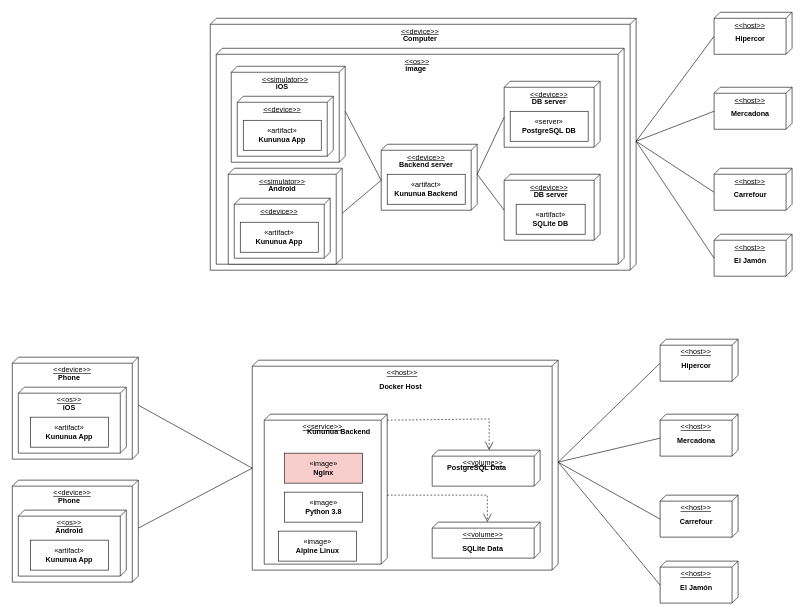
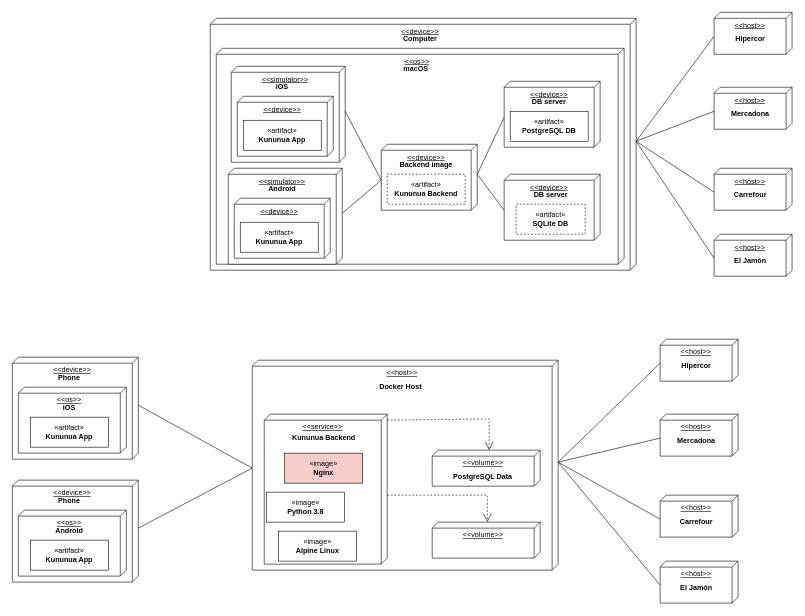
node "image": label "image" -> "macOS"
node "«server» PostgreSQL DB": label "«server» PostgreSQL DB" -> "«artifact» PostgreSQL DB"
node "Backend server": label "Backend server" -> "Backend image"
node "«artifact» Kununua Backend": style solid -> dashed
node "«artifact» SQLite DB": style solid -> dashed
node "Kununua Backend": moved (339, 432) -> (324, 438)
node "PostgreSQL Data": moved (477, 468) -> (483, 477)
node "«image» Python 3.8": moved (324, 507) -> (306, 507)
node "SQLite Data": removed
